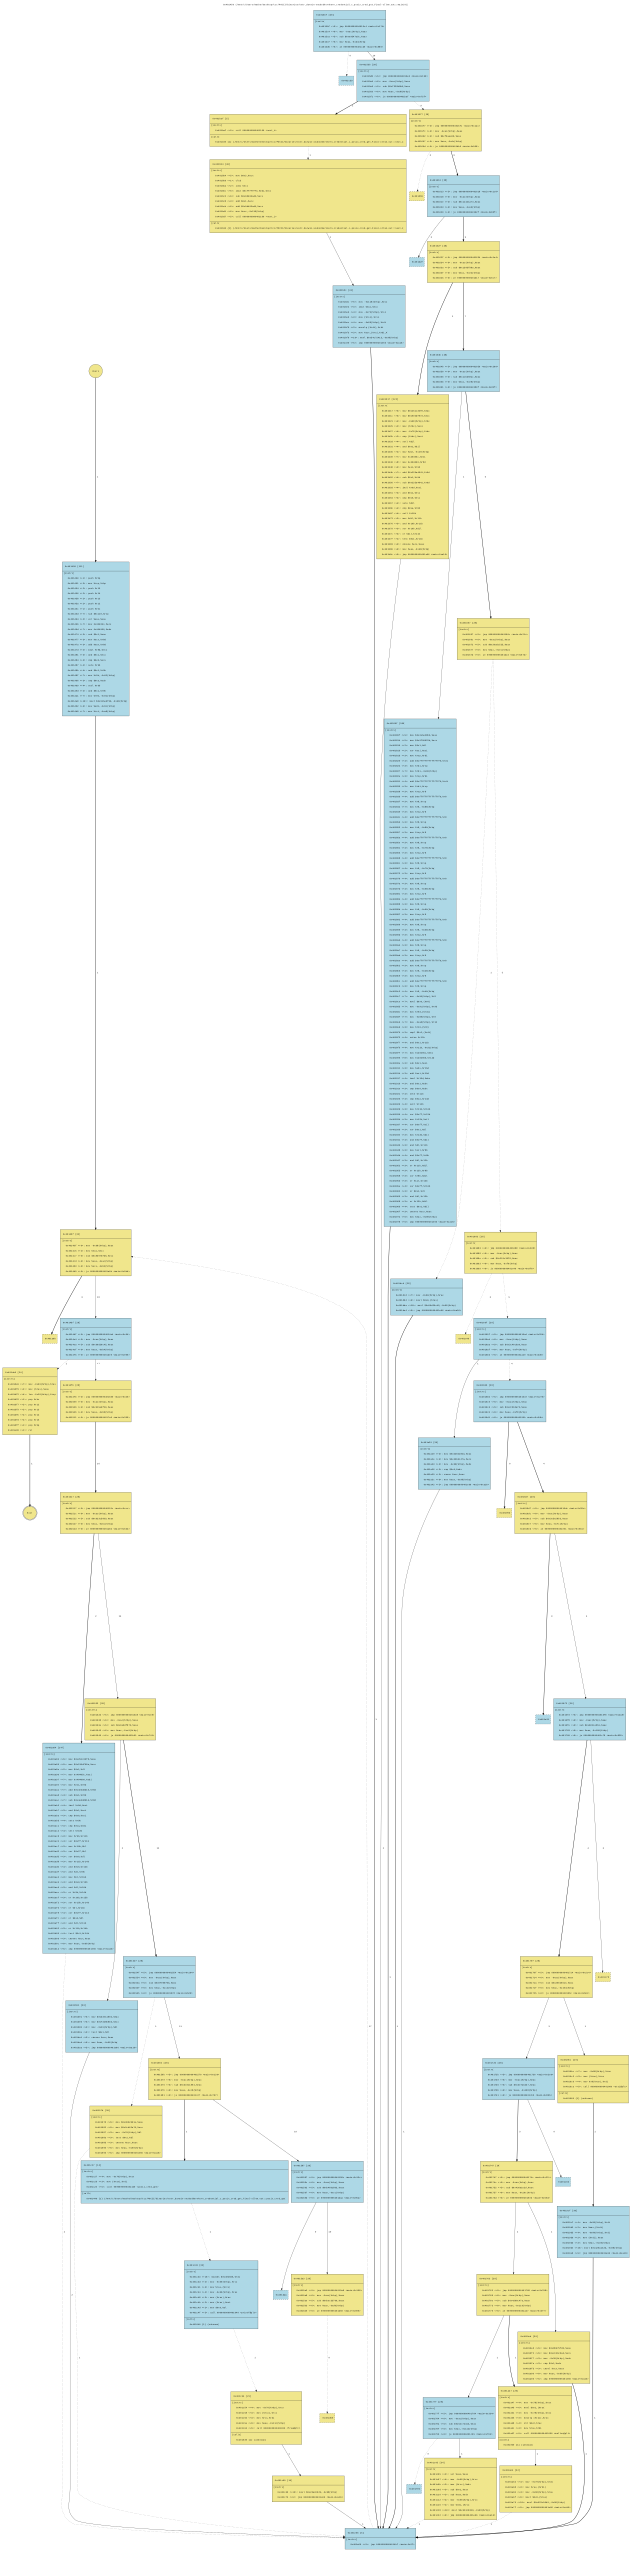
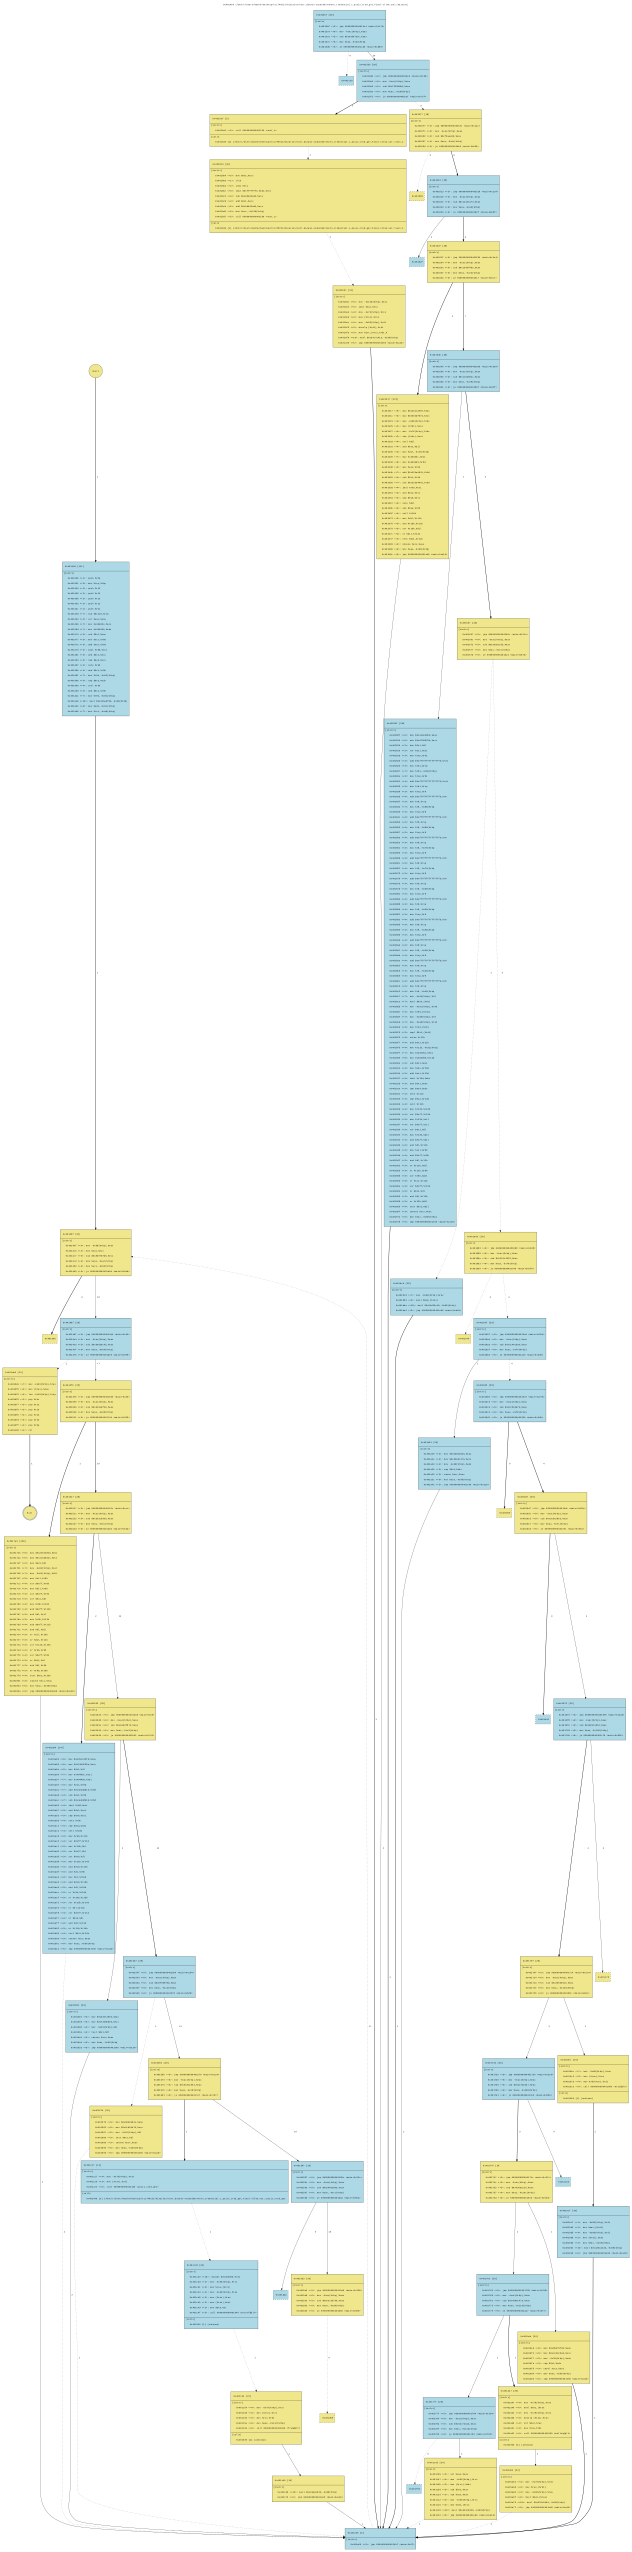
edge "0x401bb4 [40]" -> "0x401bdc [41]": style solid -> dotted
node "0x401bdc [41]": fillcolor lightblue -> khaki
node "0x4017a5 [106]": added
node "0x401763 [28]": fillcolor khaki -> lightblue
